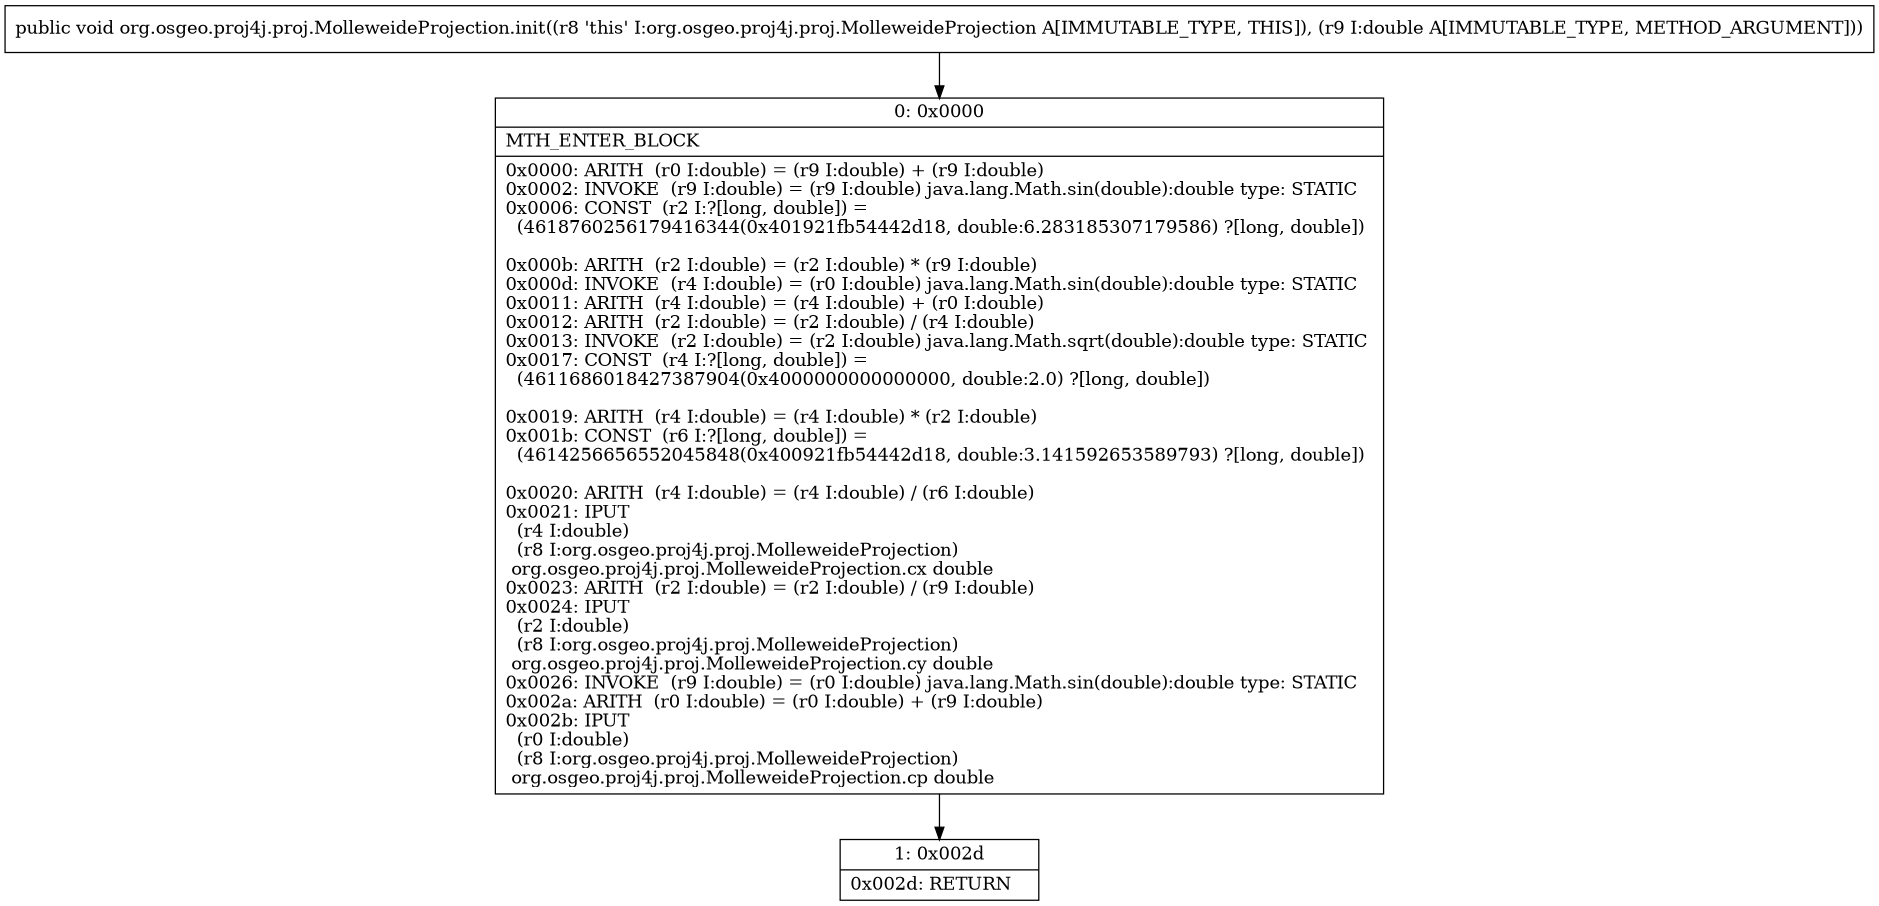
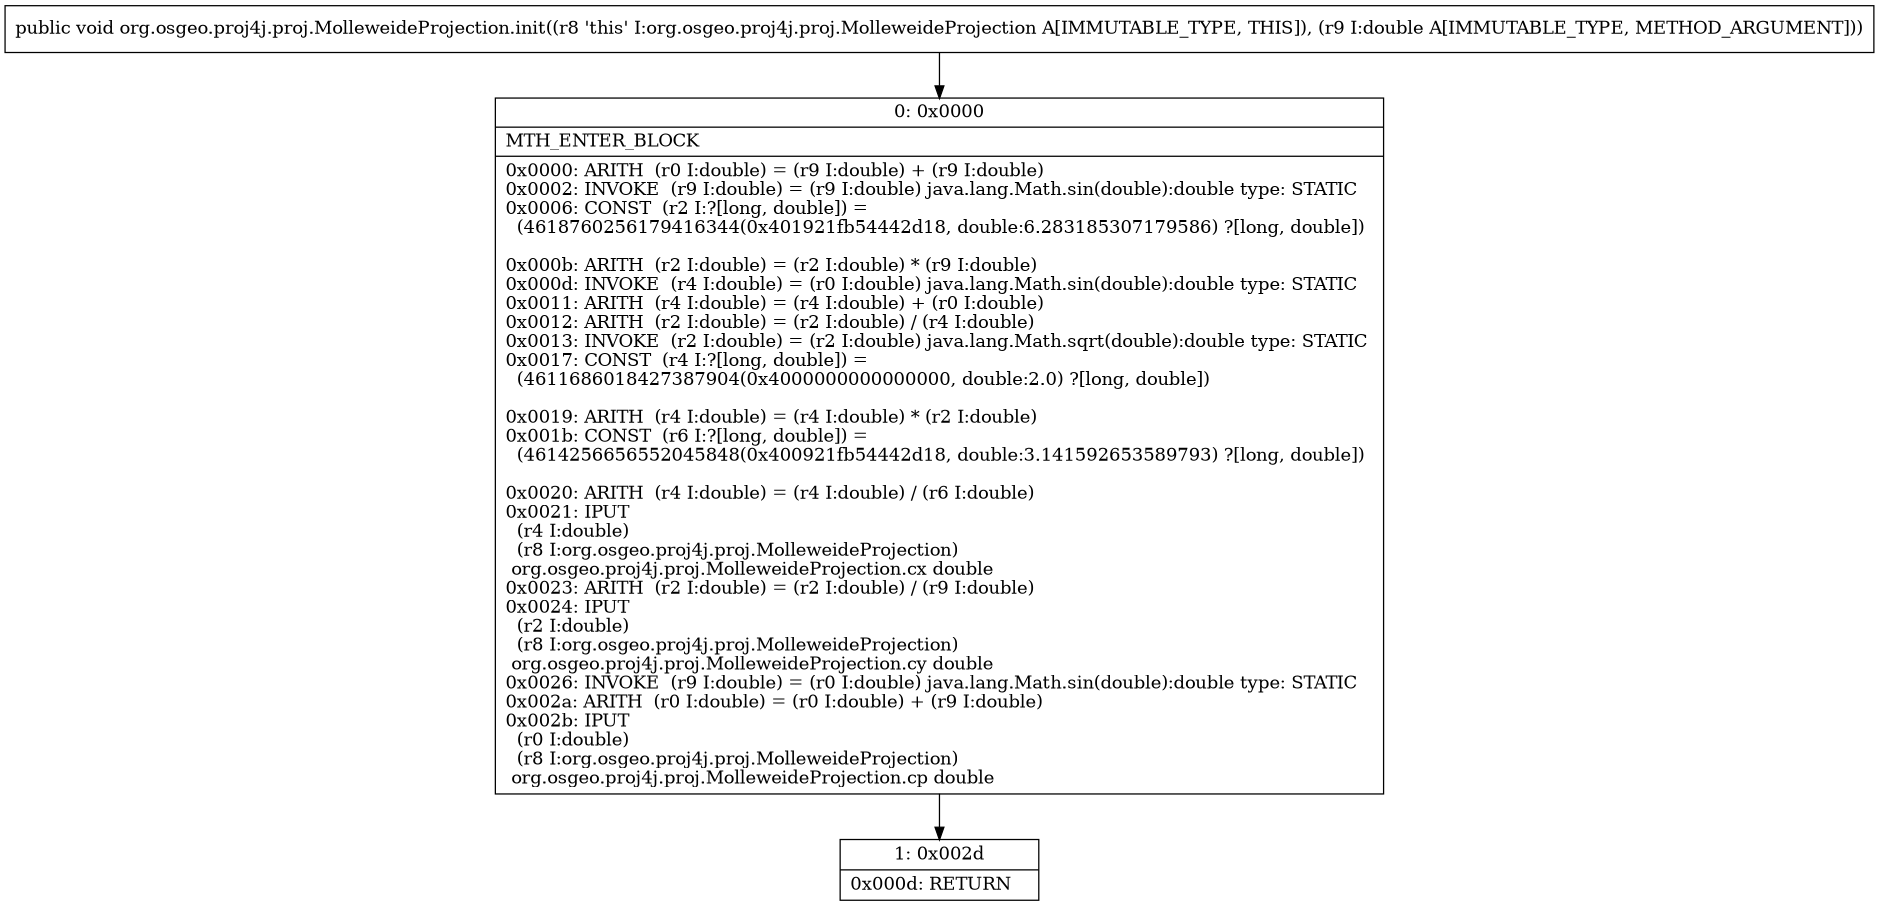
node "1: 0x002d": text "0x002d: RETURN" -> "0x000d: RETURN"
